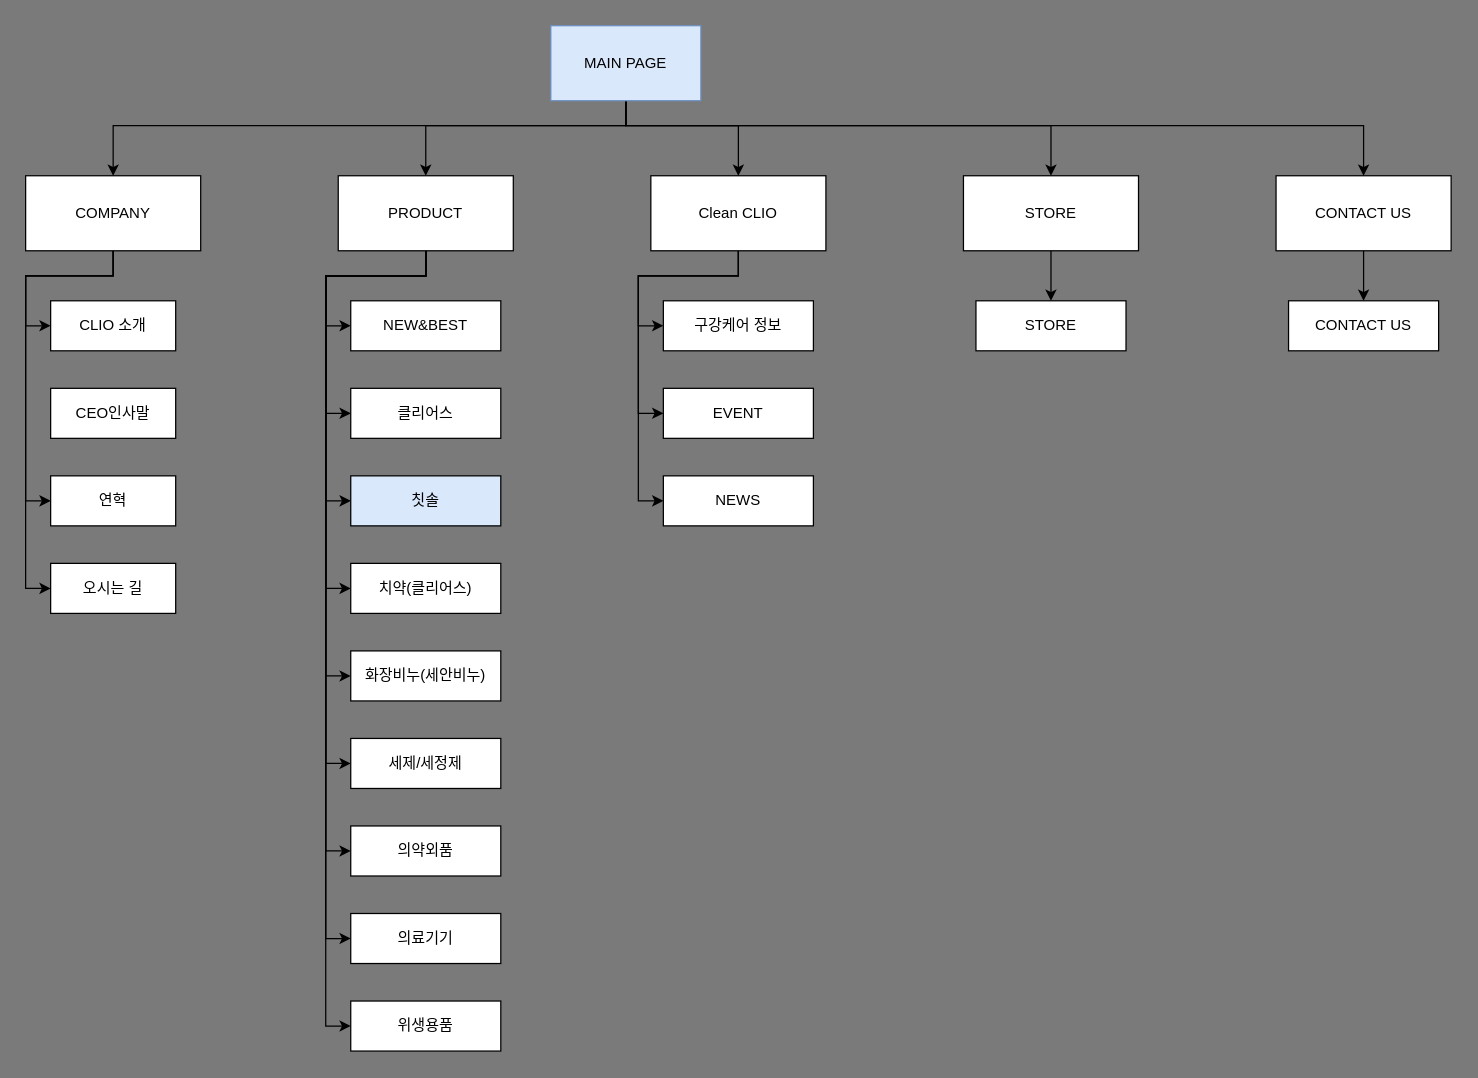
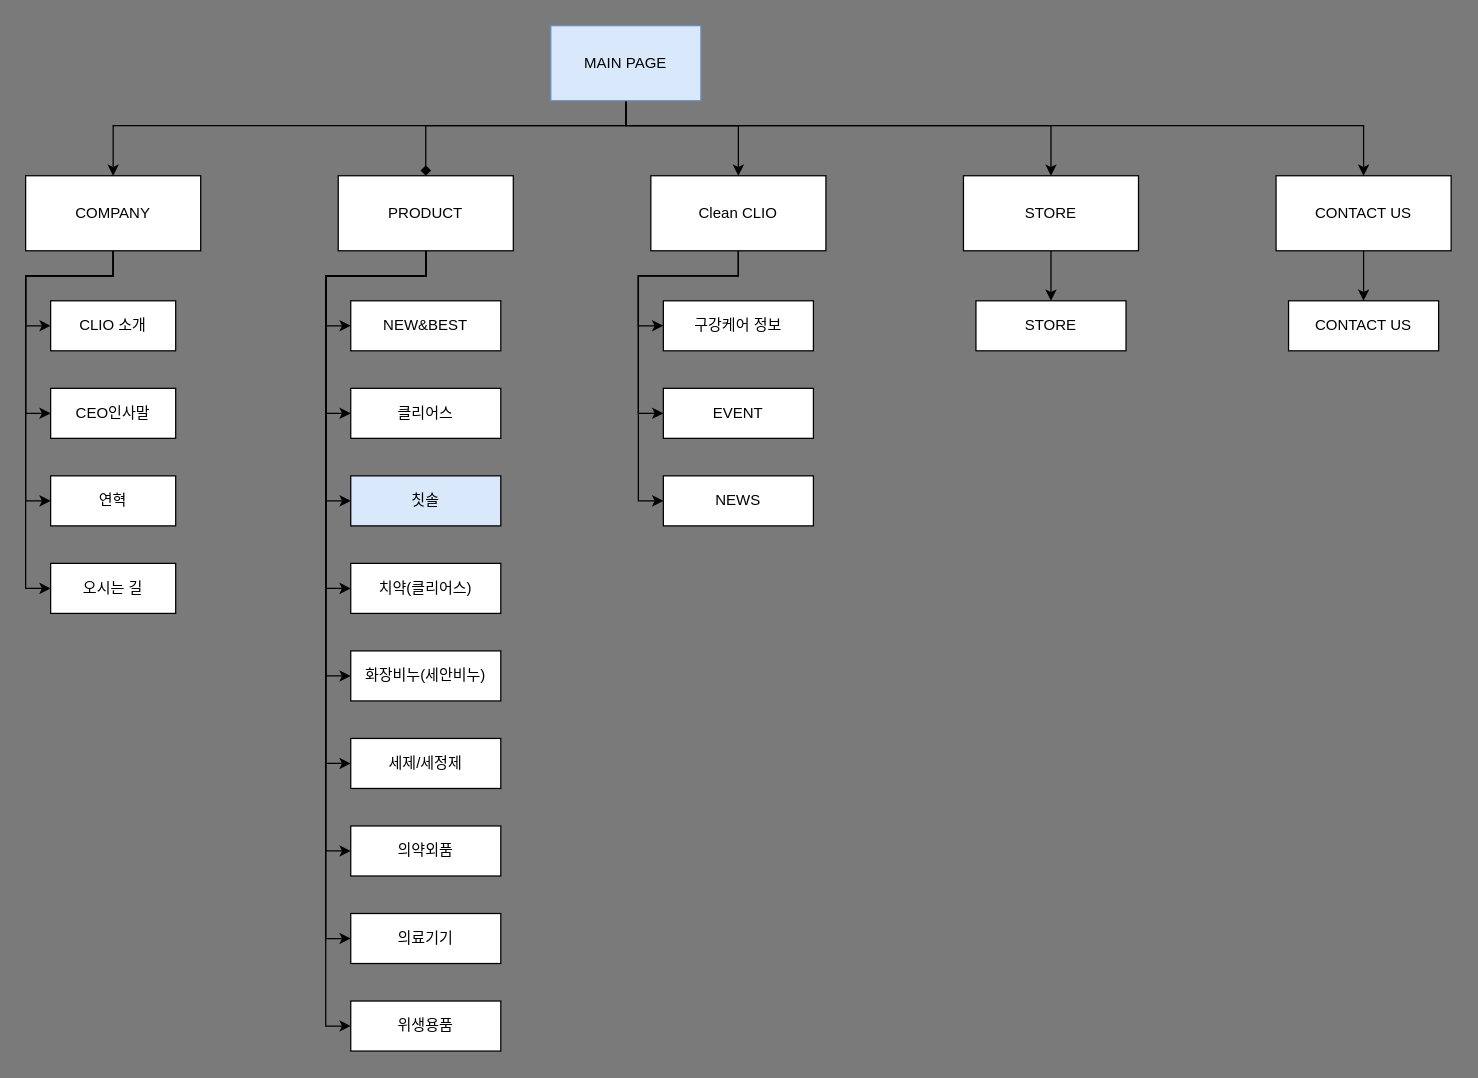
edge "MAIN PAGE" -> "PRODUCT": arrowhead classic -> diamond
edge "COMPANY" -> "CEO인사말": added
